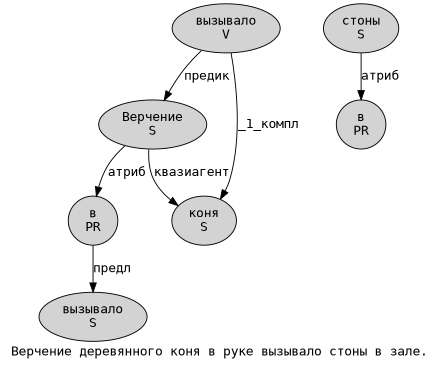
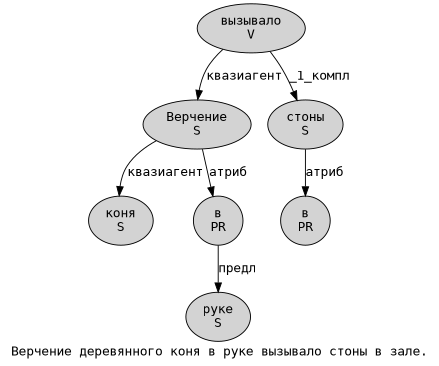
edge "вызывало V" -> "Верчение S": label "предик" -> "квазиагент"
edge "вызывало V" -> "коня S": now "вызывало V" -> "стоны S"
node "вызывало S": label "вызывало S" -> "руке S"
